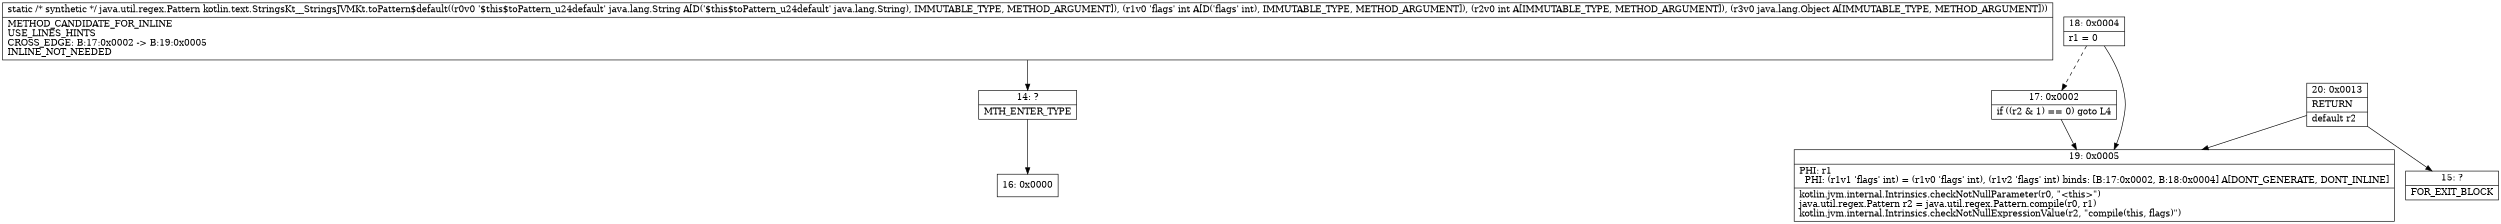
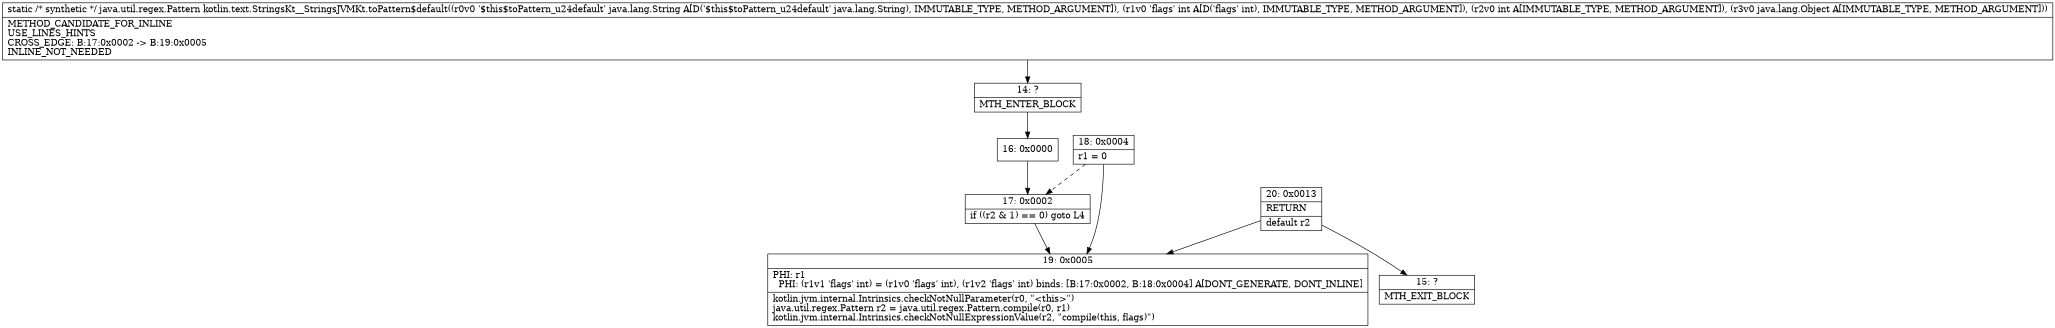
node "14: ?": text "MTH_ENTER_TYPE" -> "MTH_ENTER_BLOCK"
edge "16: 0x0000" -> "17: 0x0002": added
node "15: ?": text "FOR_EXIT_BLOCK" -> "MTH_EXIT_BLOCK"
